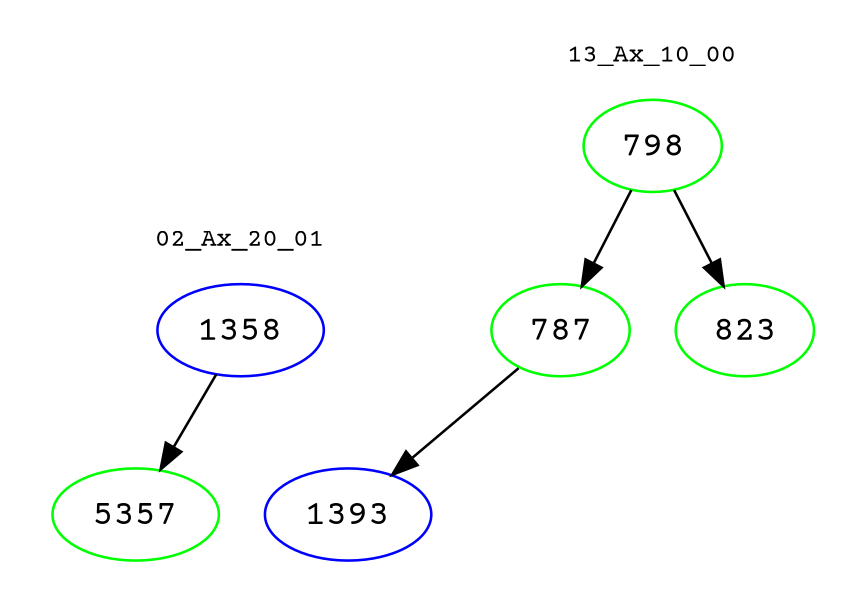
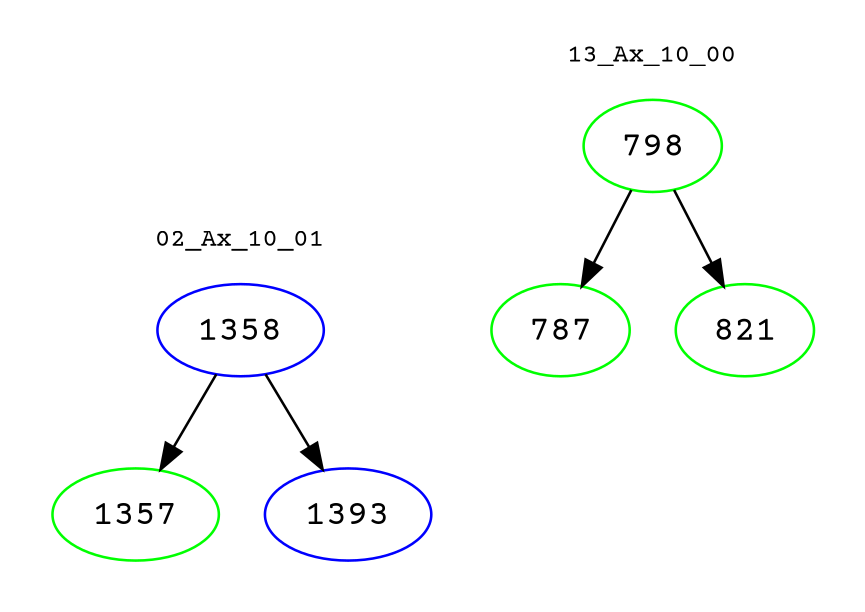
cluster "02_Ax_20_01": label "02_Ax_20_01" -> "02_Ax_10_01"
node "823": label "823" -> "821"
edge "787" -> "1393": now "1358" -> "1393"
node "5357": label "5357" -> "1357"
